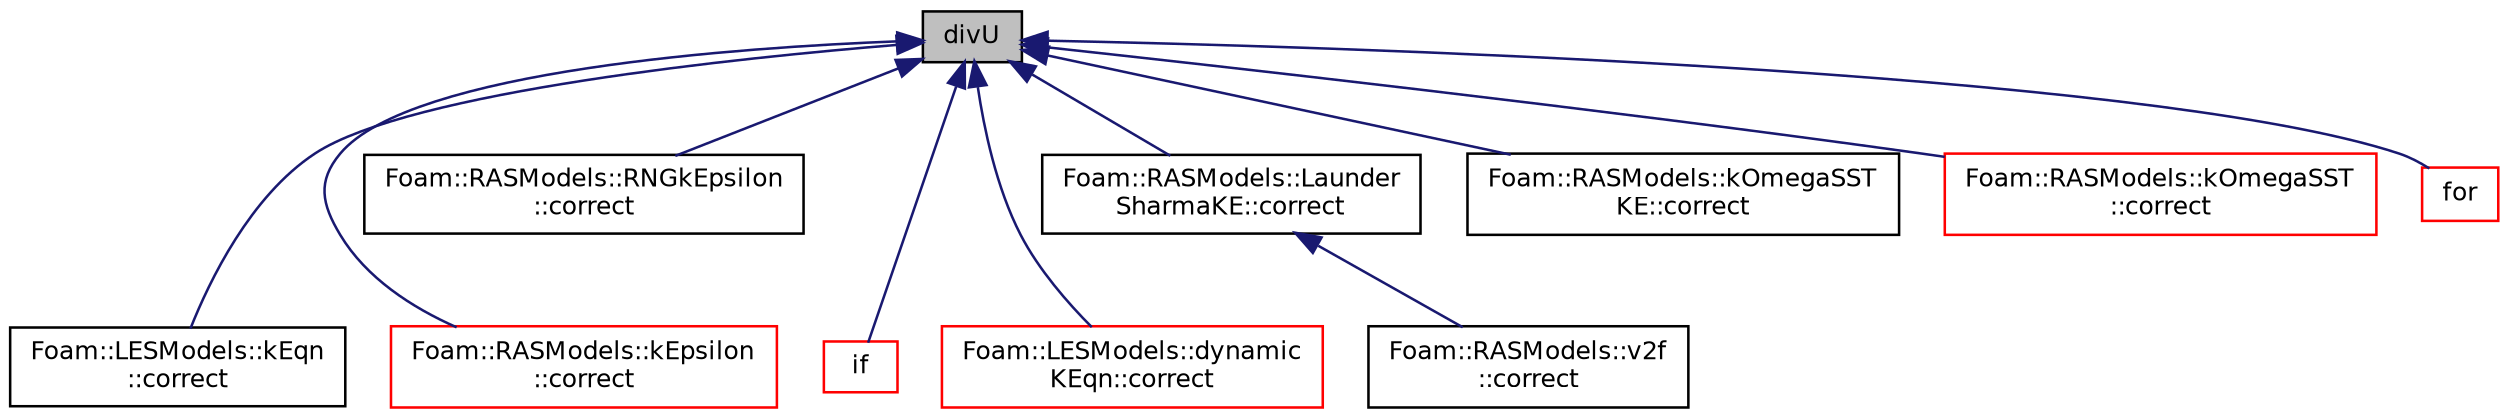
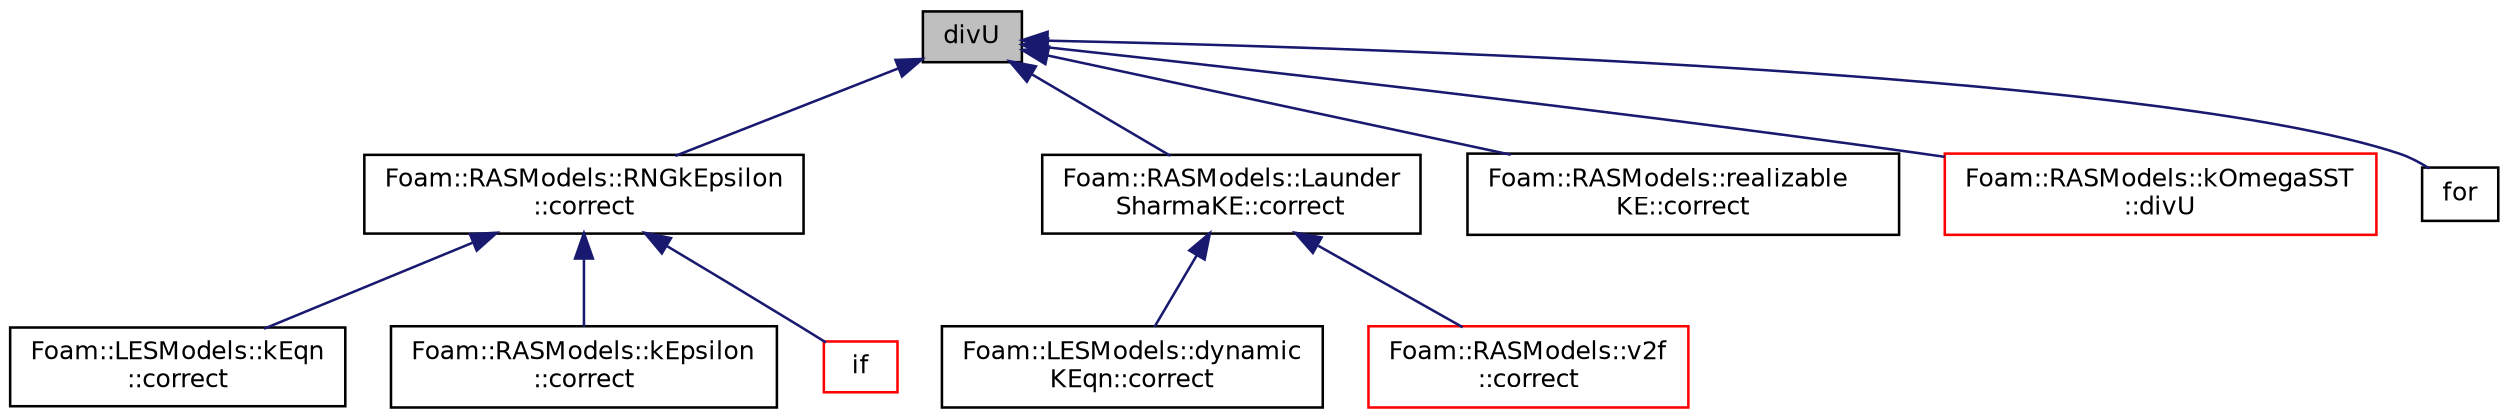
edge "Foam::LESModels::kEqn ::correct" -> "divU": now "Foam::LESModels::kEqn ::correct" -> "Foam::RASModels::RNGkEpsilon ::correct"
edge "Foam::RASModels::kEpsilon ::correct" -> "divU": now "Foam::RASModels::kEpsilon ::correct" -> "Foam::RASModels::RNGkEpsilon ::correct"
node "Foam::RASModels::kOmegaSST KE::correct": label "Foam::RASModels::kOmegaSST KE::correct" -> "Foam::RASModels::realizable KE::correct"
node "Foam::RASModels::kOmegaSST ::correct": label "Foam::RASModels::kOmegaSST ::correct" -> "Foam::RASModels::kOmegaSST ::divU"
node "for": color red -> black
edge "if" -> "divU": now "if" -> "Foam::RASModels::RNGkEpsilon ::correct"
edge "Foam::LESModels::dynamic KEqn::correct" -> "divU": now "Foam::LESModels::dynamic KEqn::correct" -> "Foam::RASModels::Launder SharmaKE::correct"
node "Foam::RASModels::kEpsilon ::correct": color red -> black
node "Foam::LESModels::dynamic KEqn::correct": color red -> black
node "Foam::RASModels::v2f ::correct": color black -> red
